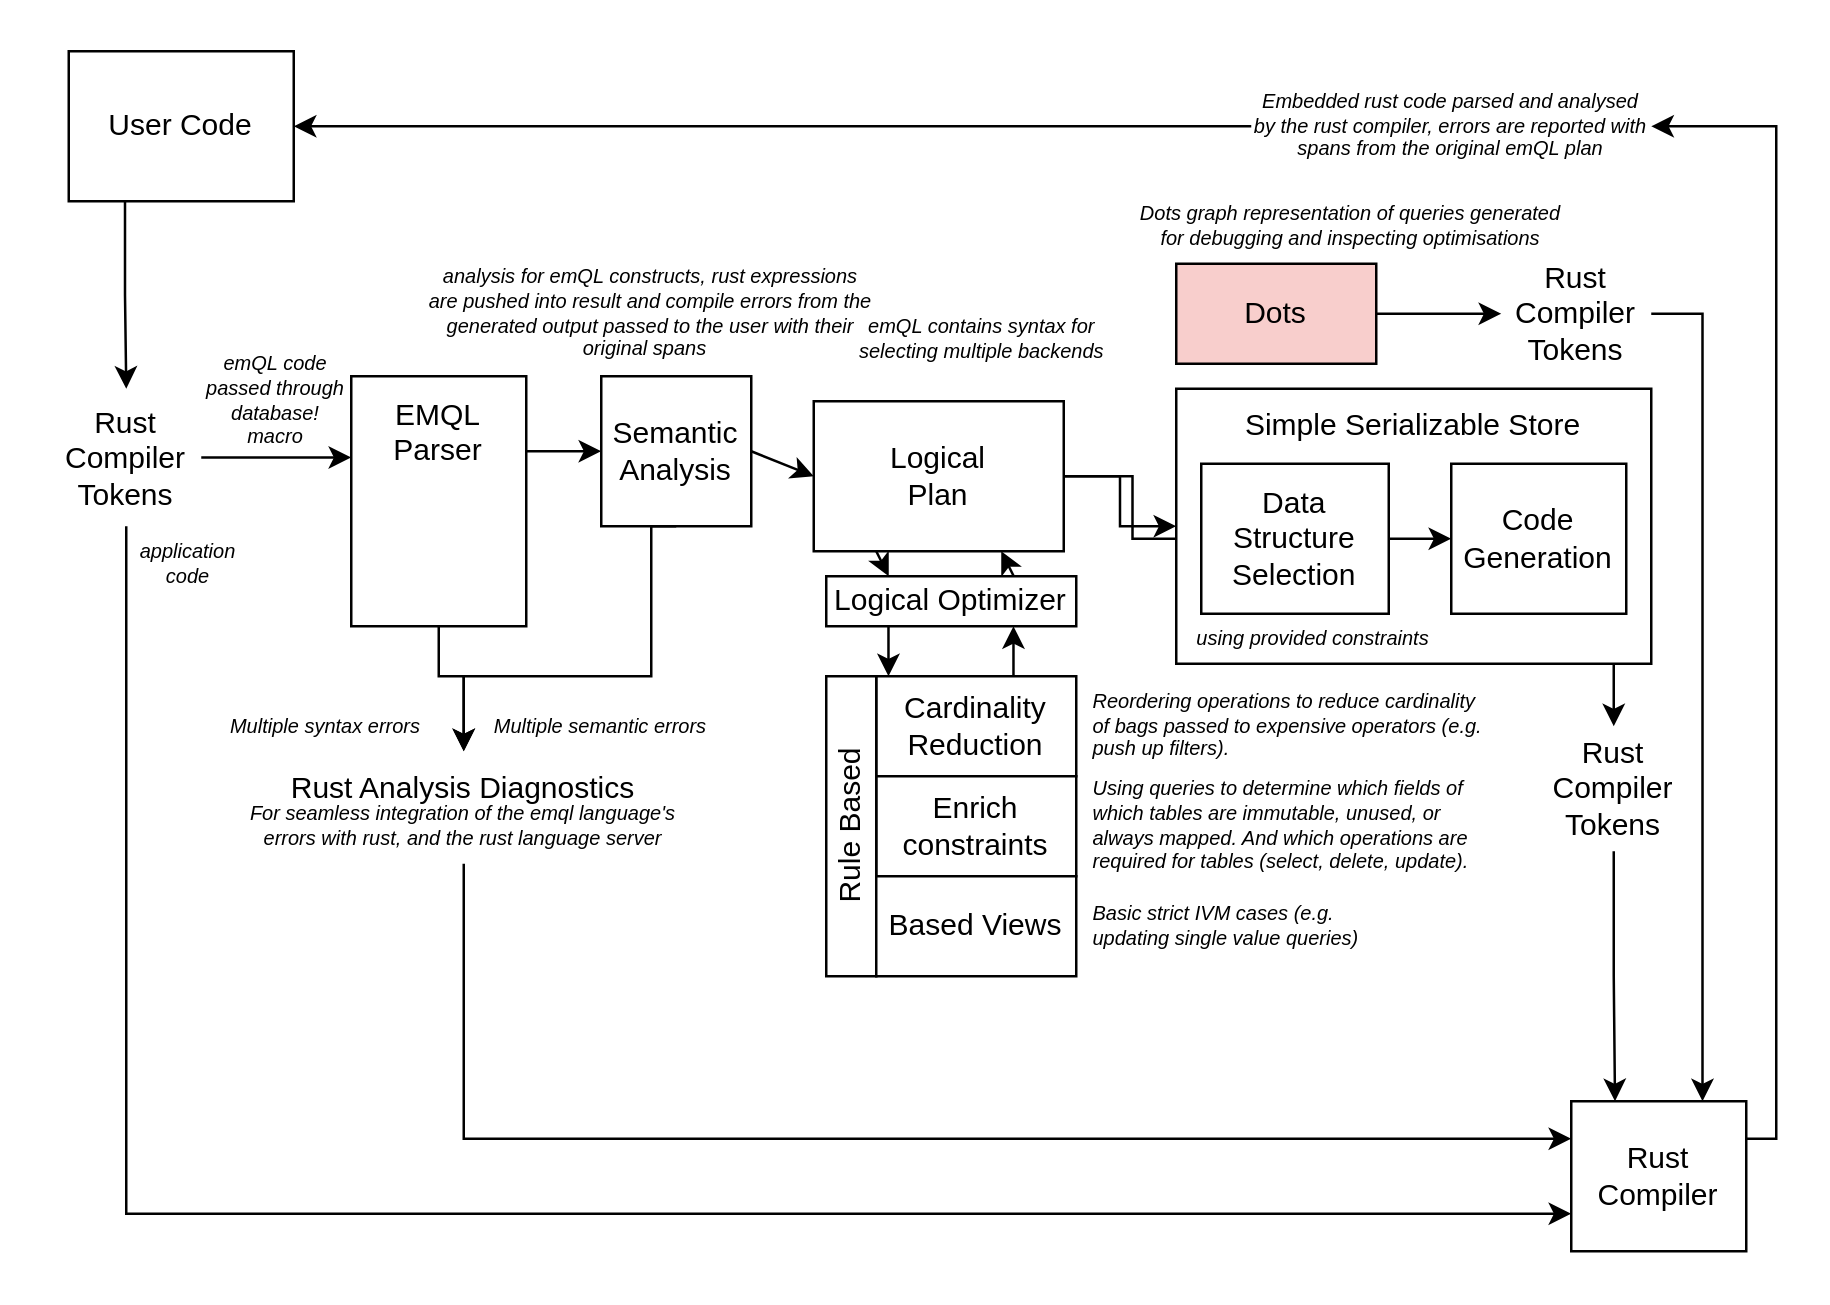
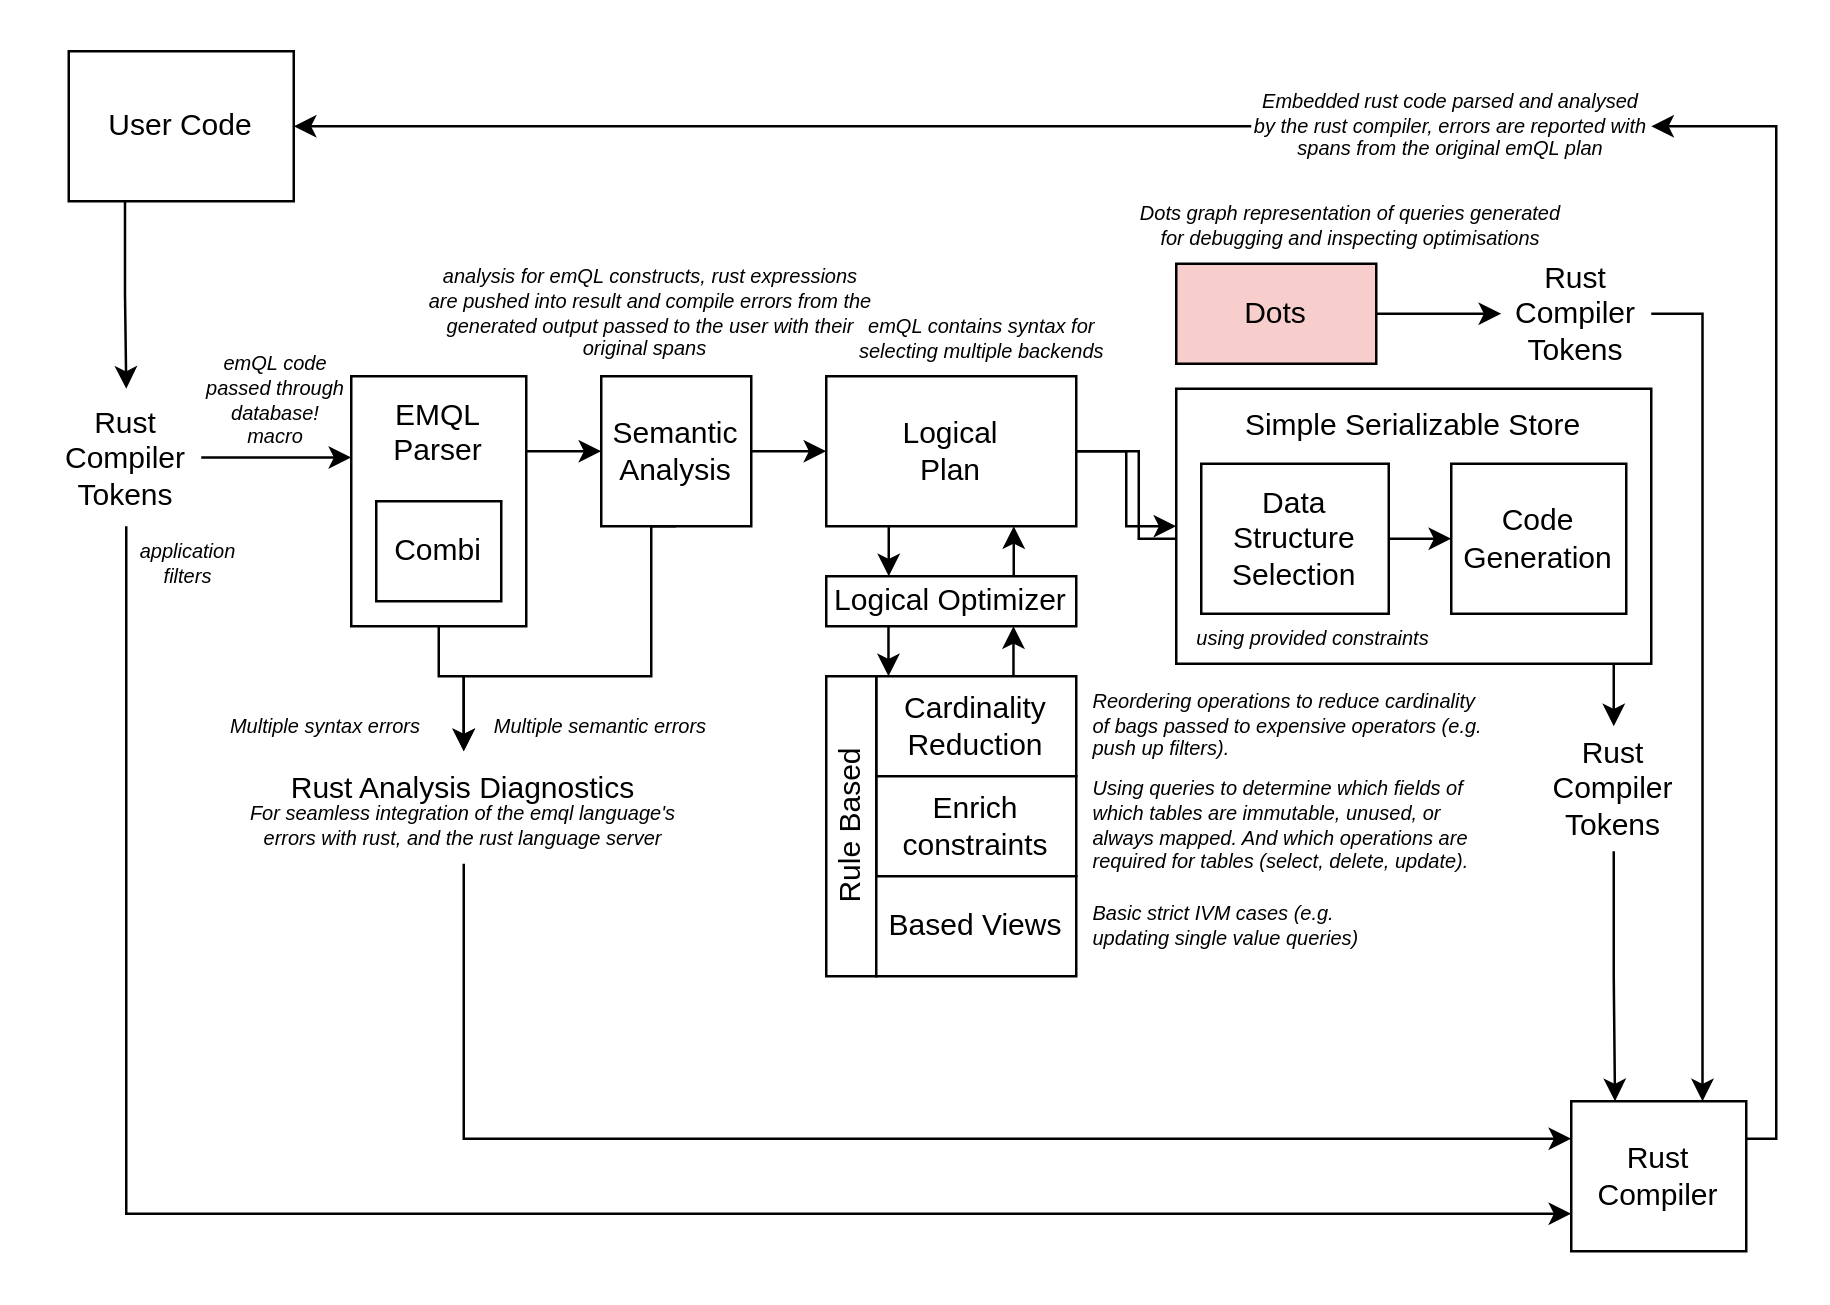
node "Logical Plan": moved (939, 476) -> (951, 451)
node "Combi": added
node "application code": label "application code" -> "application filters"
